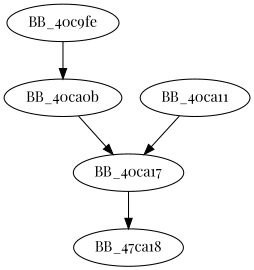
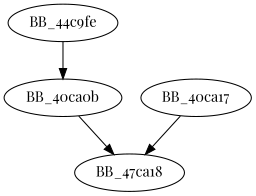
node "BB_40c9fe": label "BB_40c9fe" -> "BB_44c9fe"
node "BB_40ca11": removed
edge "BB_40ca0b" -> "BB_40ca17": now "BB_40ca0b" -> "BB_47ca18"
